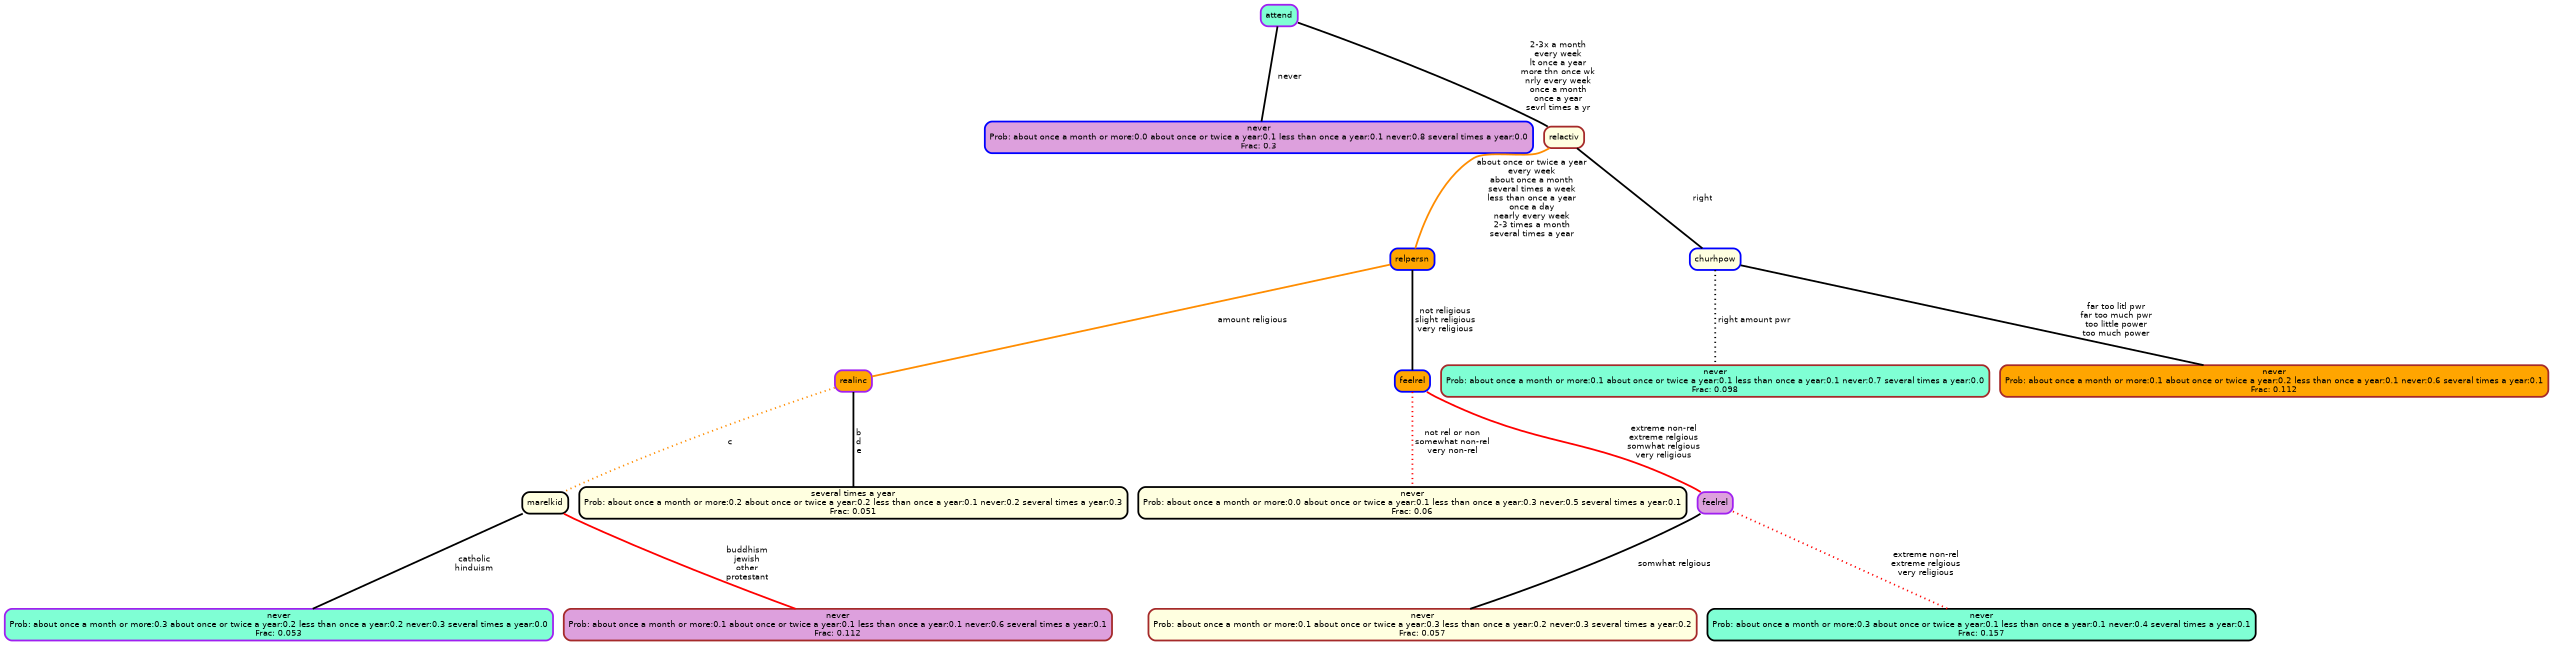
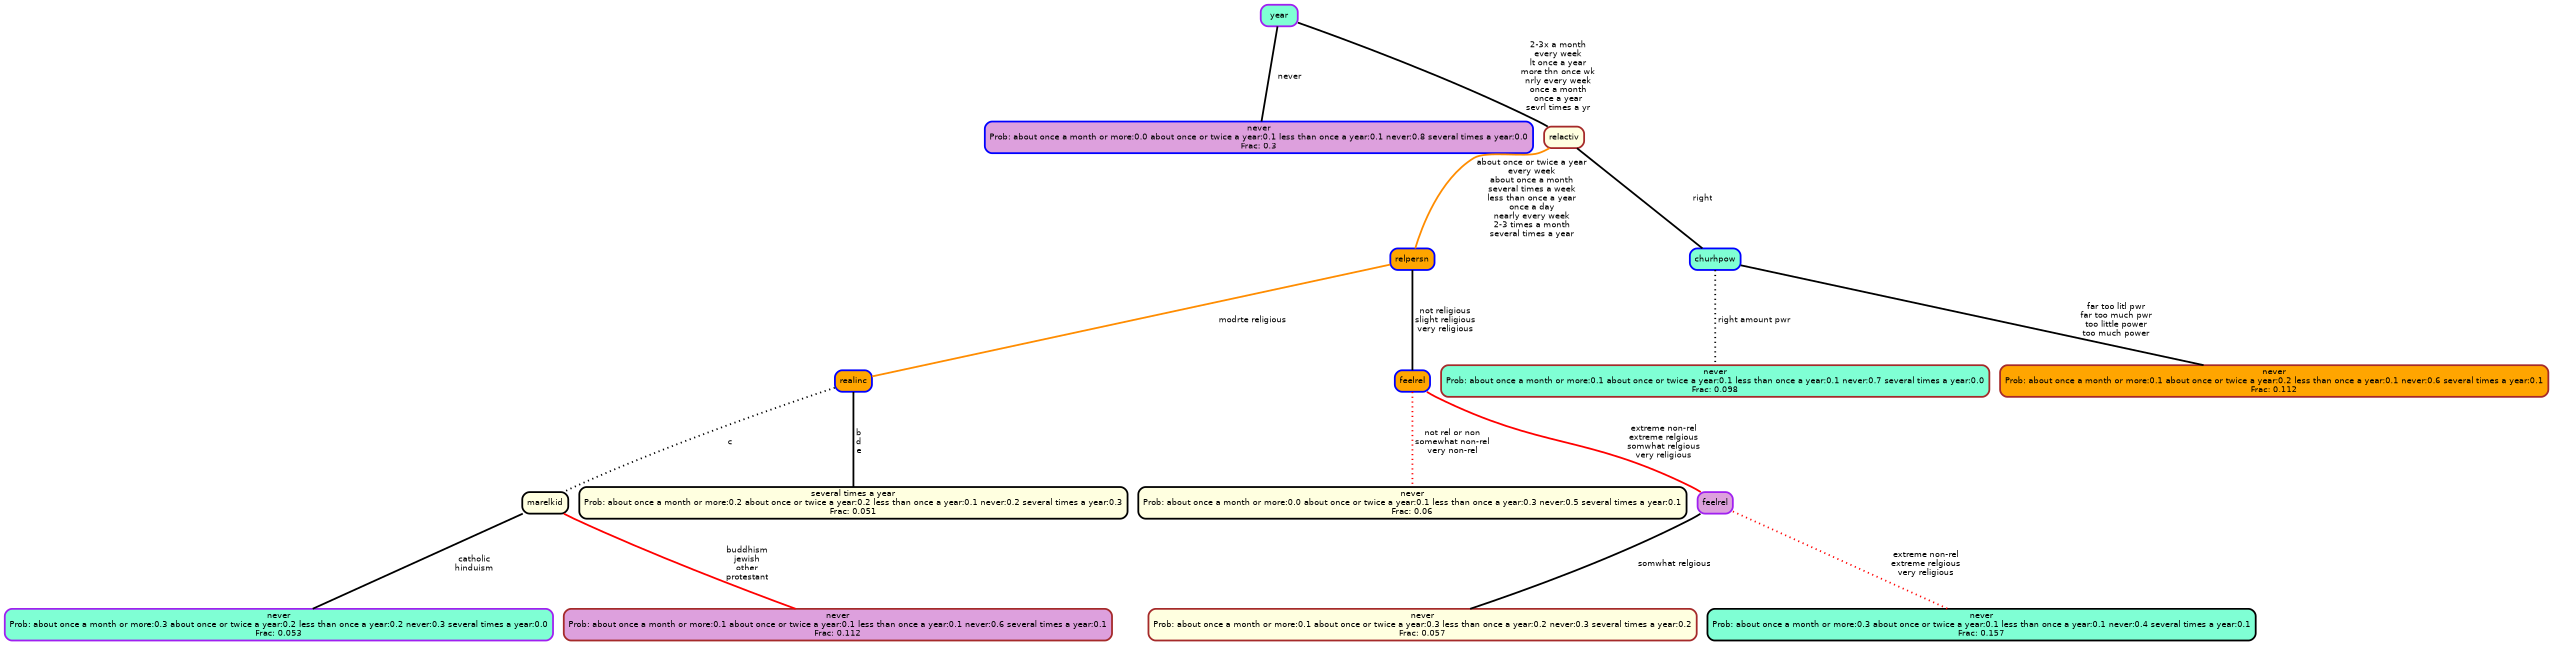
node "attend": label "attend" -> "year"
node "churhpow": fillcolor lightyellow -> aquamarine
edge "relpersn" -- "realinc": label " amount religious" -> " modrte religious"
node "realinc": color purple -> blue
edge "realinc" -- "marelkid": color darkorange -> black
